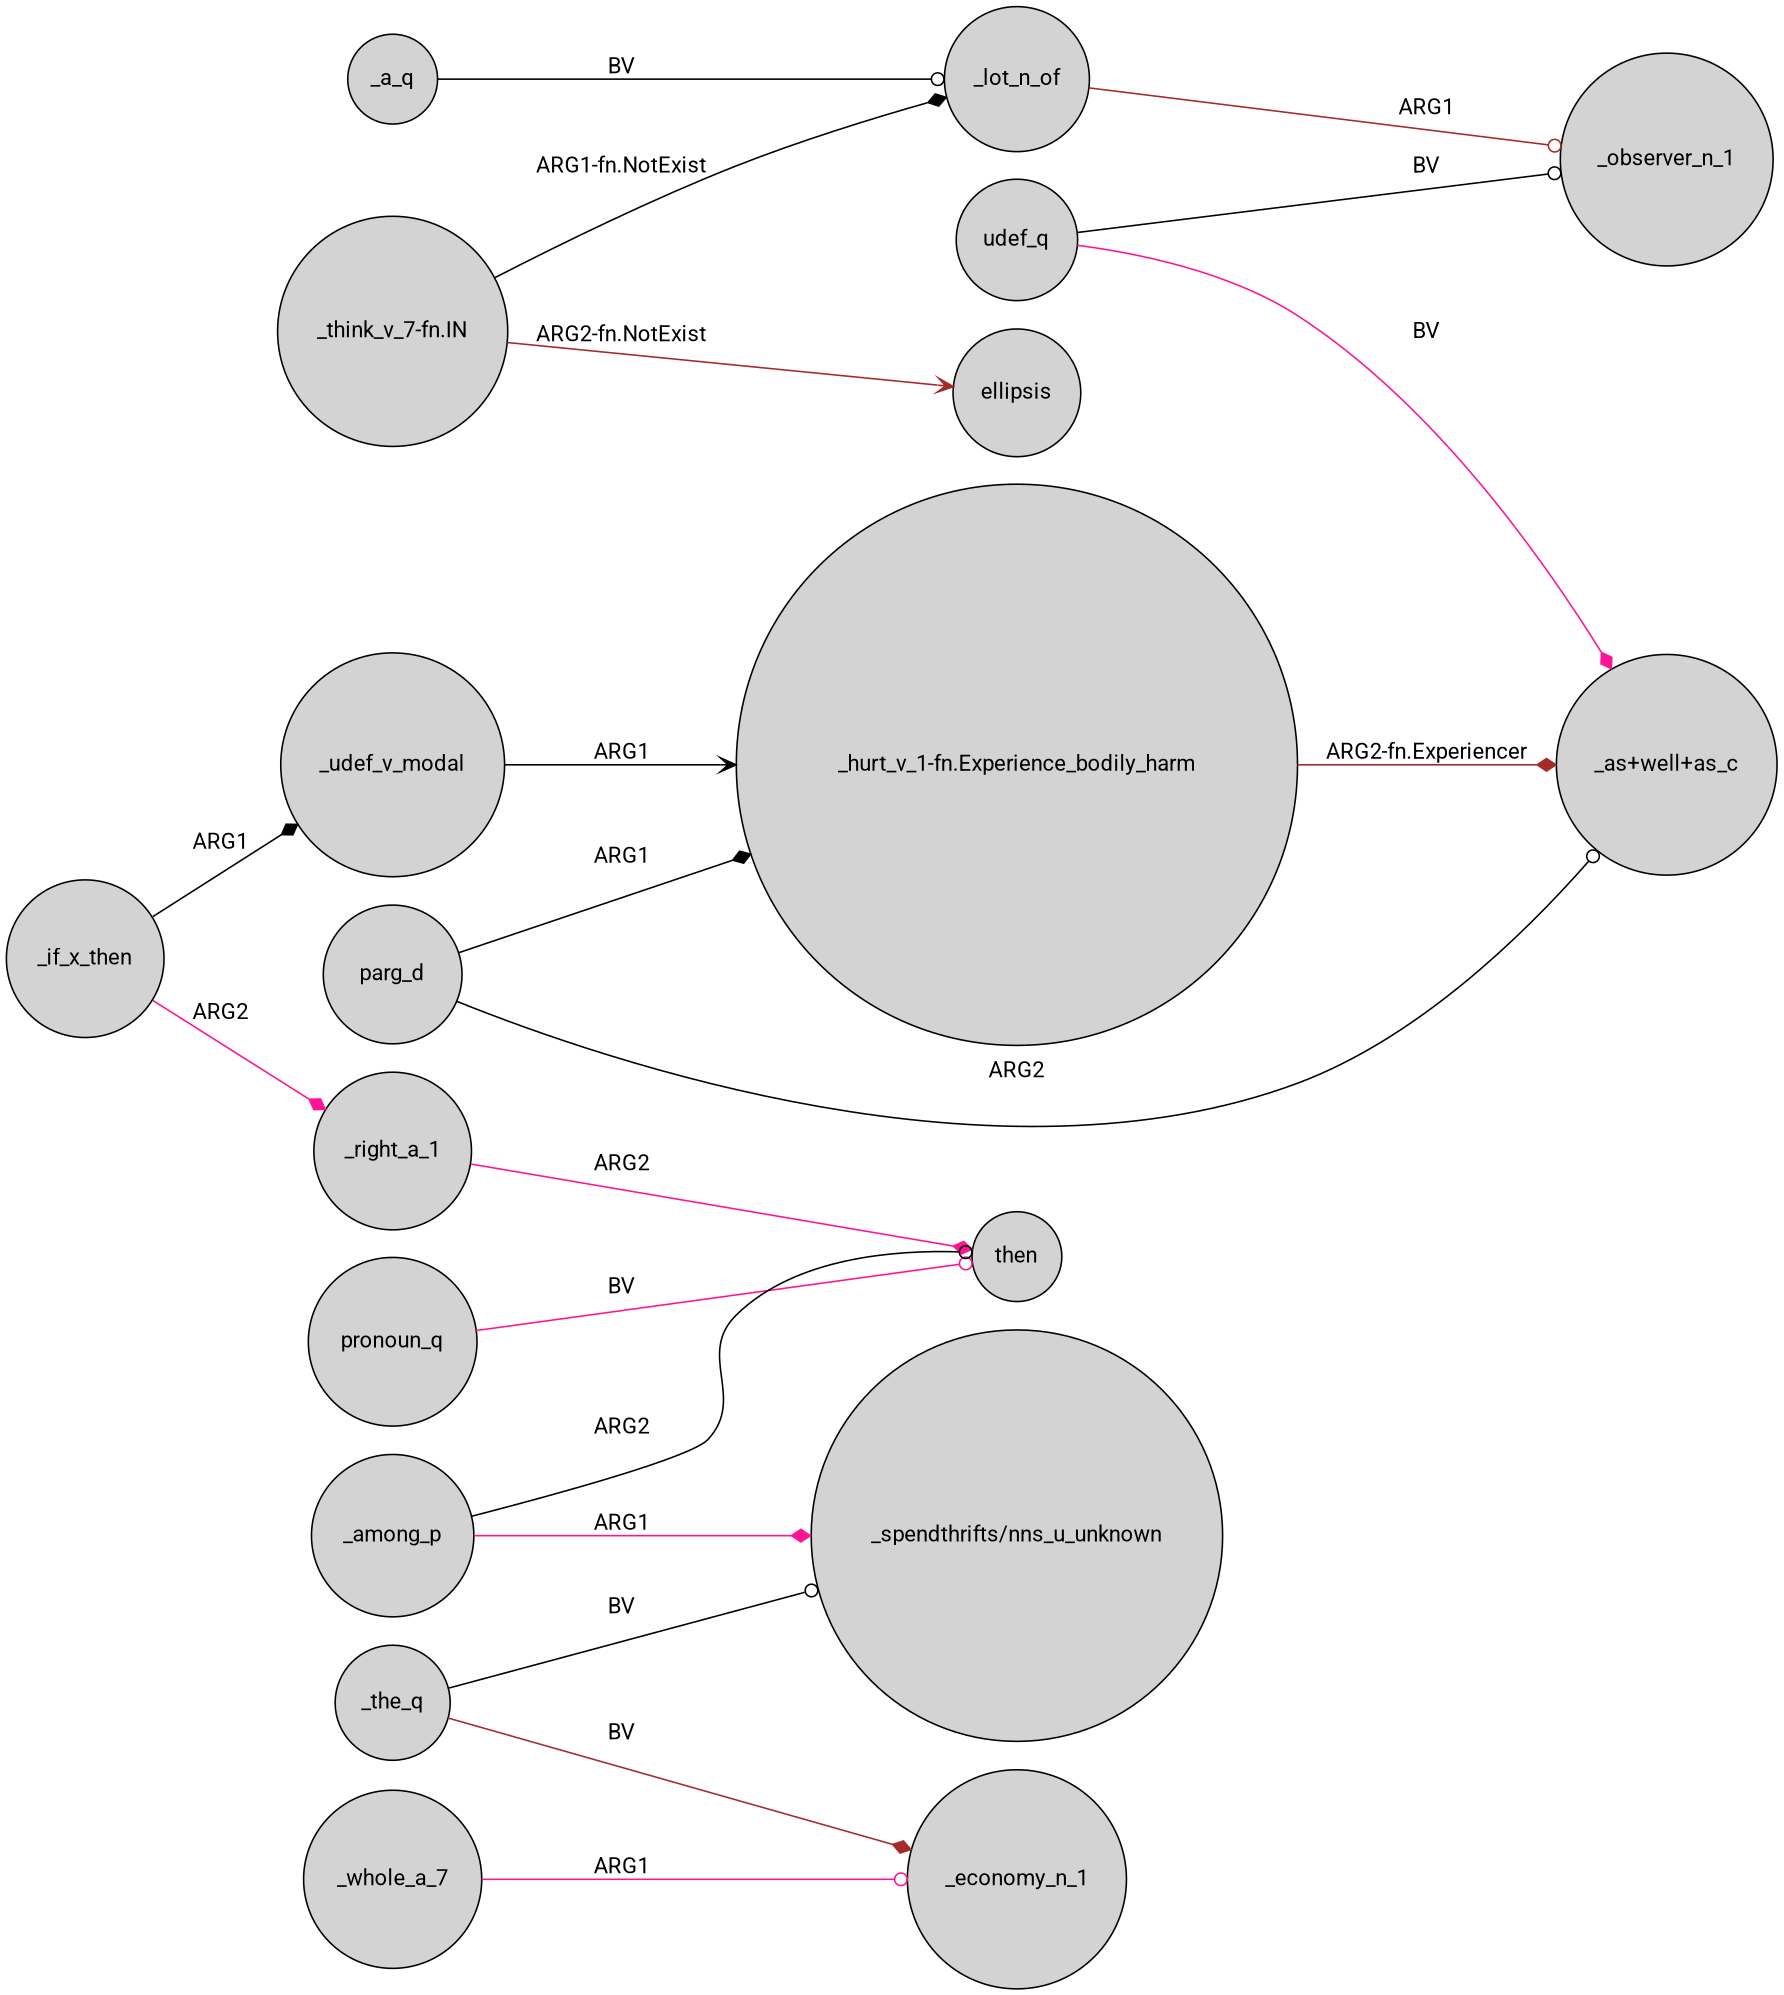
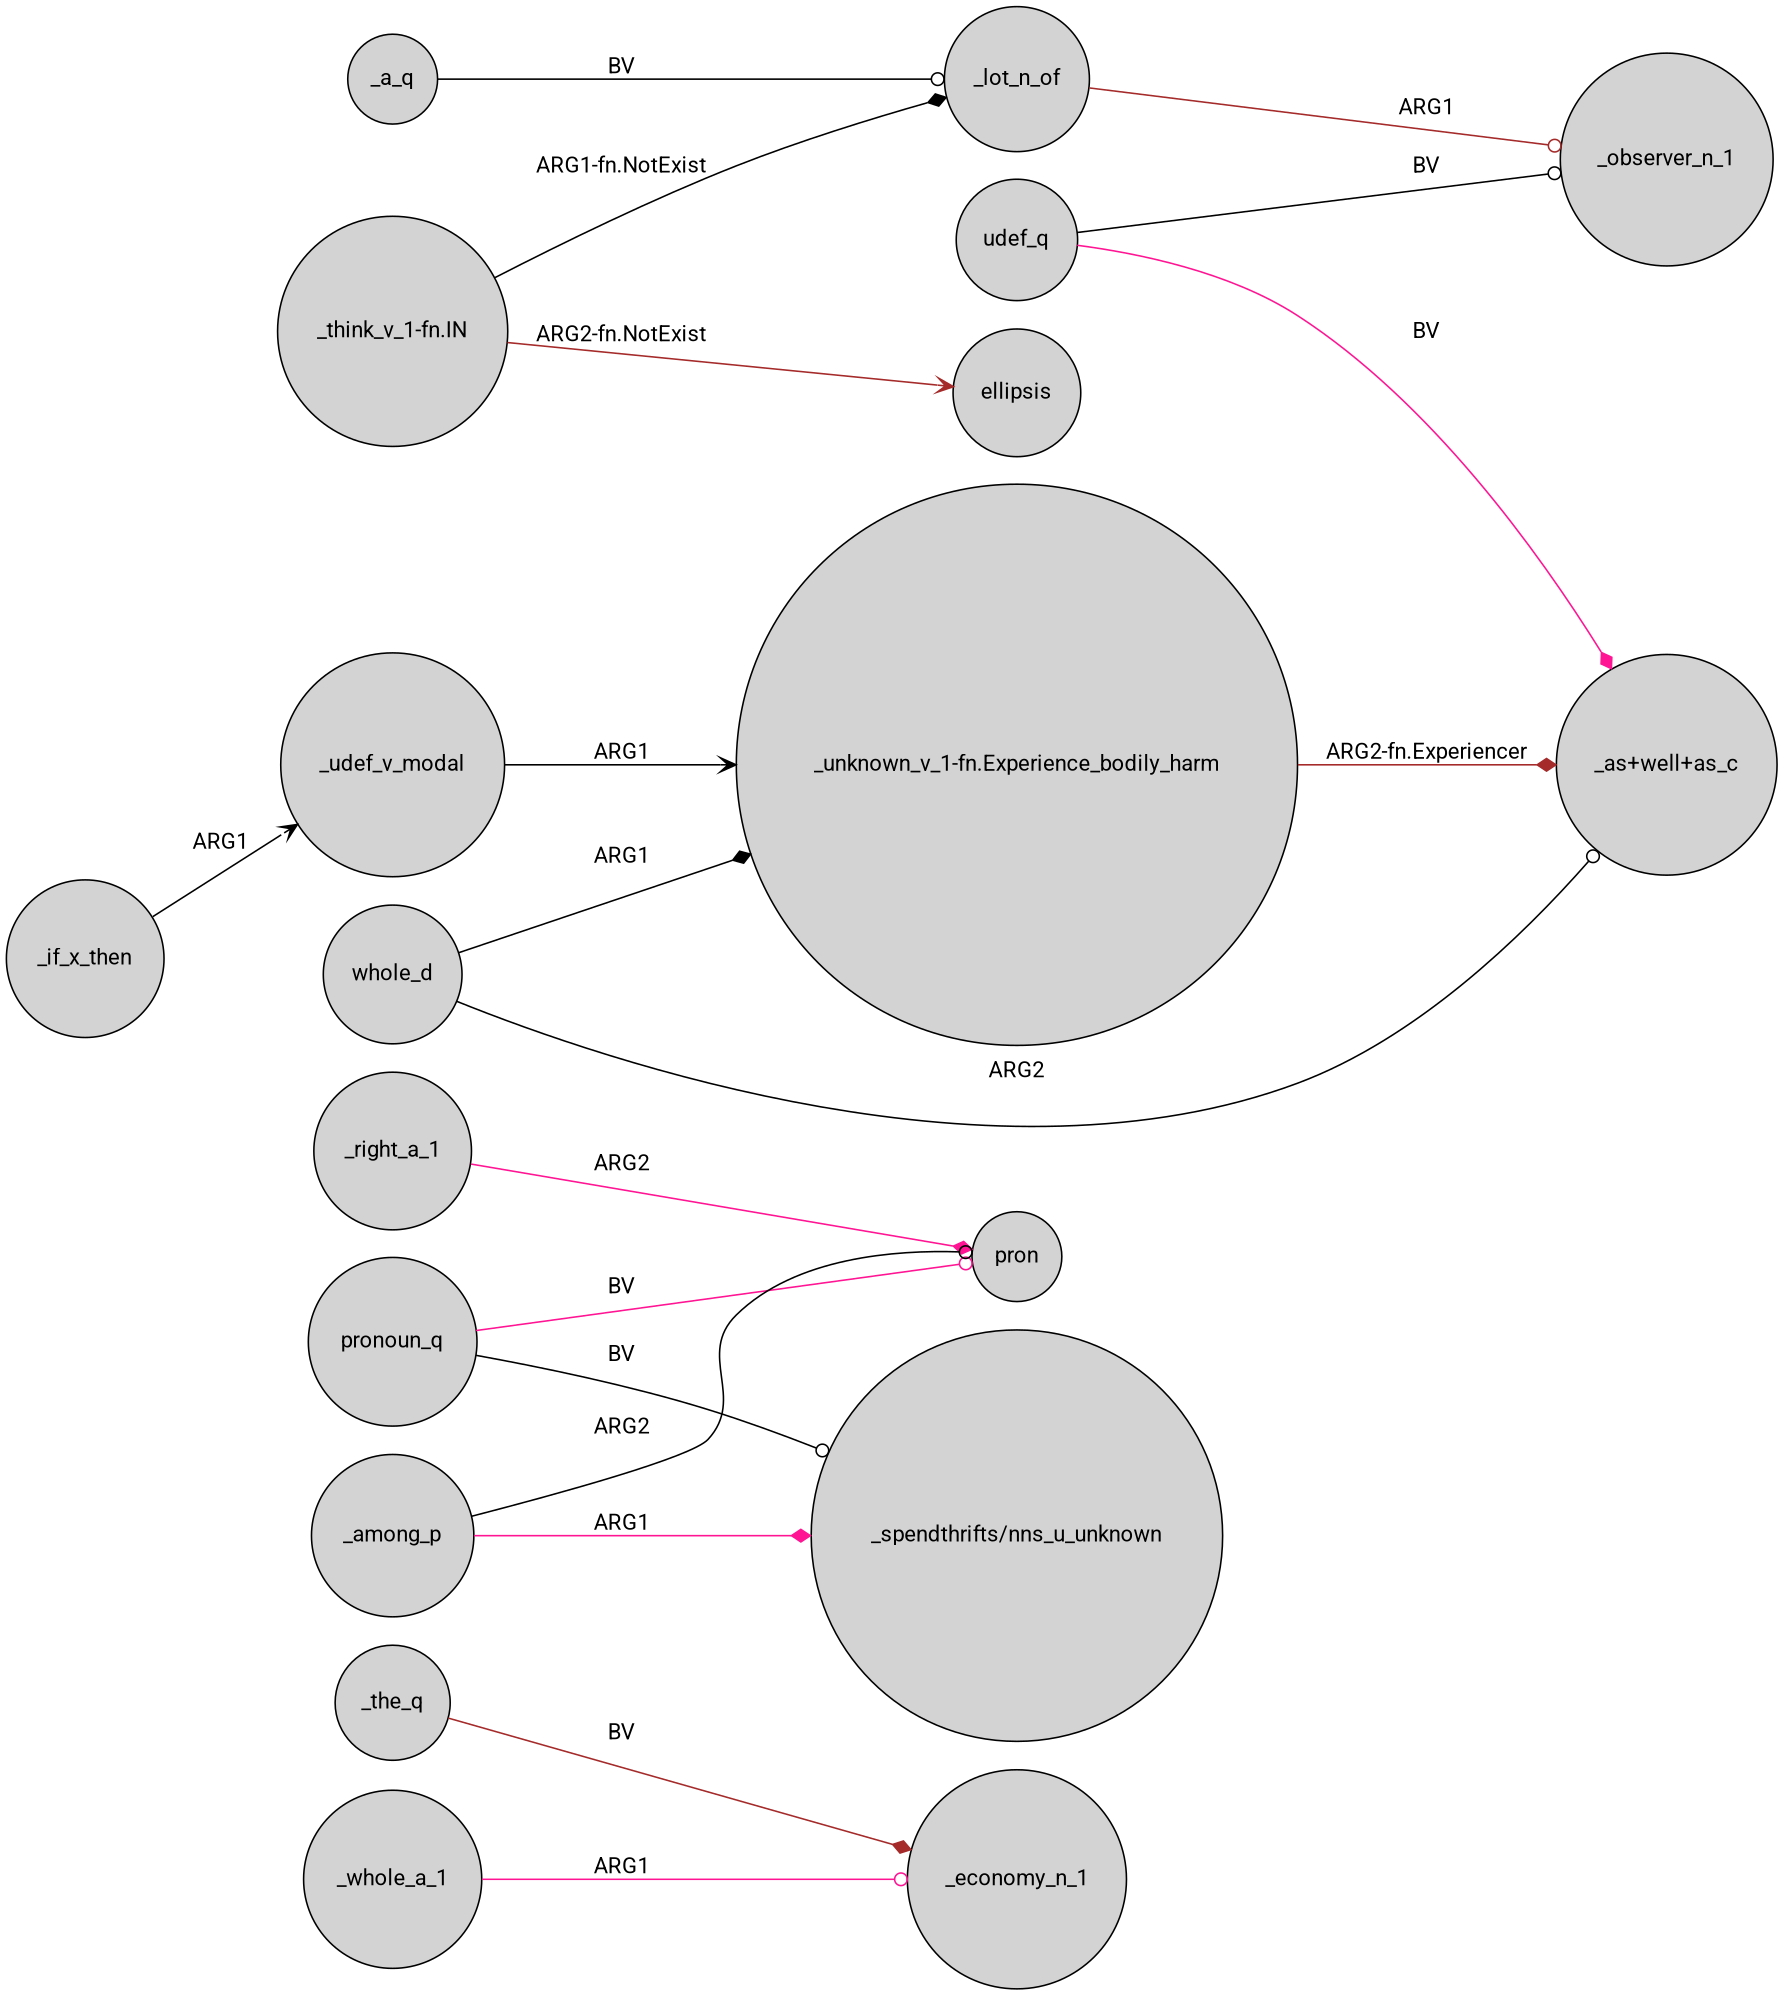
node "_think_v_7-fn.IN": label "_think_v_7-fn.IN" -> "_think_v_1-fn.IN"
node "_hurt_v_1-fn.Experience_bodily_harm": label "_hurt_v_1-fn.Experience_bodily_harm" -> "_unknown_v_1-fn.Experience_bodily_harm"
edge "_if_x_then" -> "_udef_v_modal": arrowhead diamond -> vee
node "parg_d": label "parg_d" -> "whole_d"
edge "_if_x_then" -> "_right_a_1": removed, label "ARG2"
node "then": label "then" -> "pron"
edge "_the_q" -> "_spendthrifts/nns_u_unknown": now "pronoun_q" -> "_spendthrifts/nns_u_unknown"
node "_whole_a_7": label "_whole_a_7" -> "_whole_a_1"
